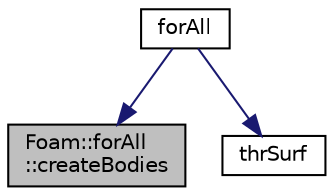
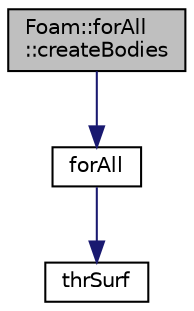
edge "forAll" -> "Foam::forAll ::createBodies": reversed
